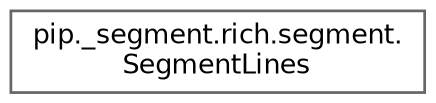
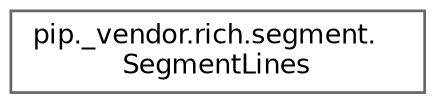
node "pip._segment.rich.segment. SegmentLines": label "pip._segment.rich.segment. SegmentLines" -> "pip._vendor.rich.segment. SegmentLines"
